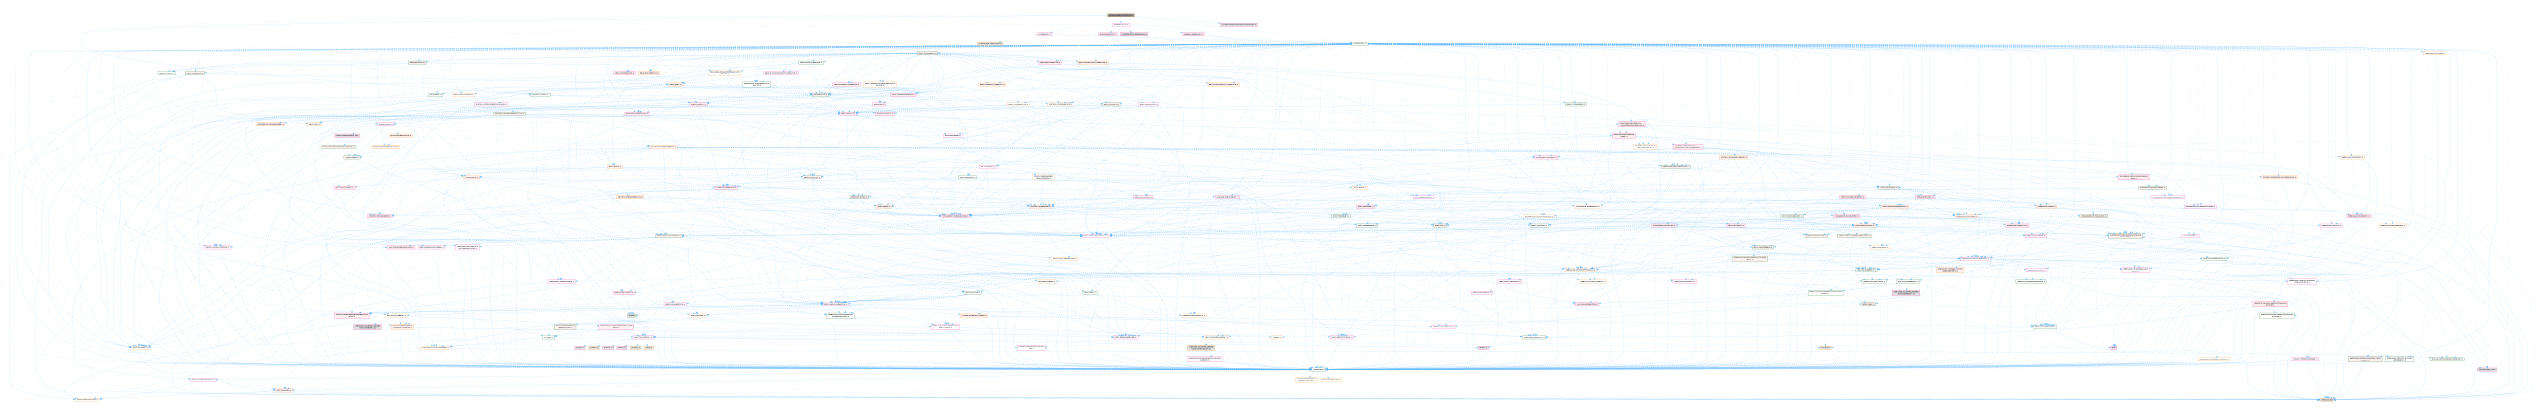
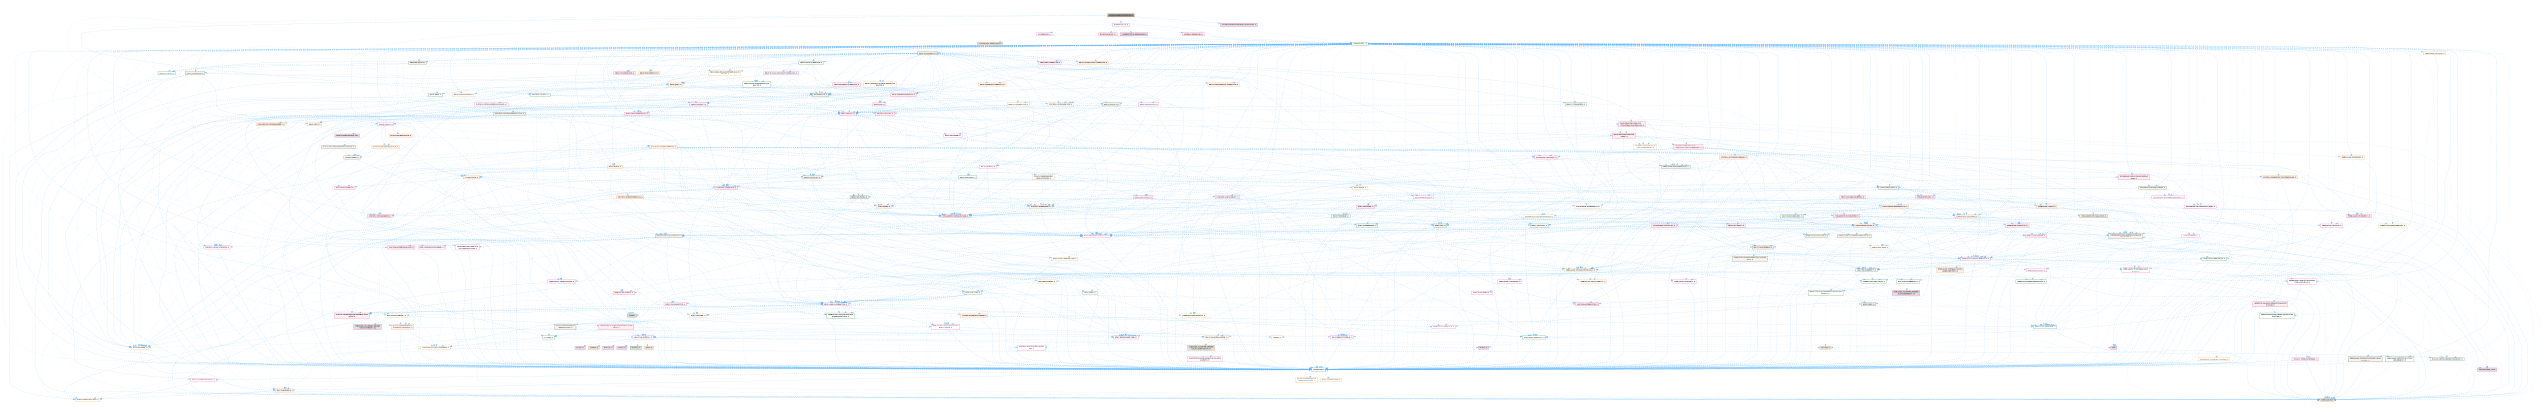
node "stdarg.h": color darkorange -> darkgreen
